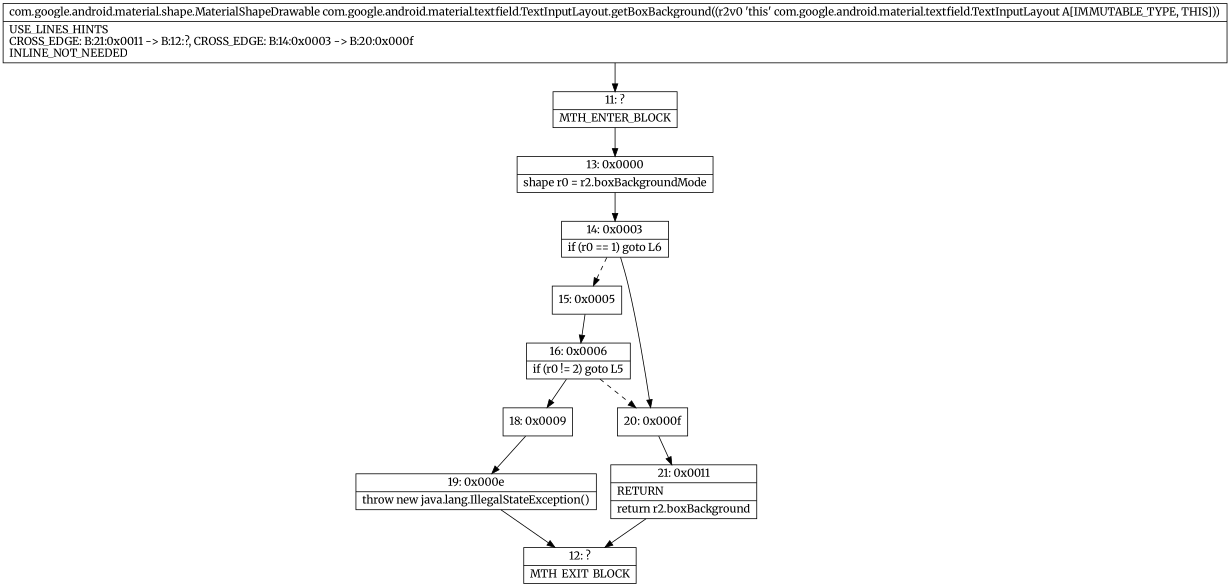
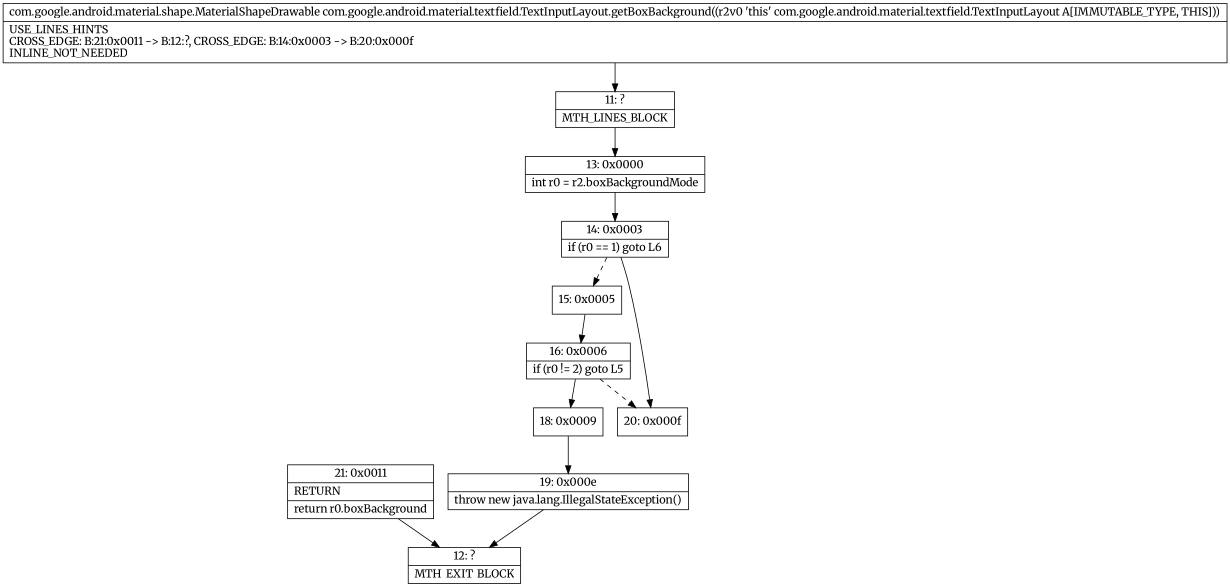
node "11: ?": text "MTH_ENTER_BLOCK" -> "MTH_LINES_BLOCK"
node "13: 0x0000": text "shape r0 = r2.boxBackgroundMode" -> "int r0 = r2.boxBackgroundMode"
edge "20: 0x000f" -> "21: 0x0011": removed
node "21: 0x0011": text "return r2.boxBackground" -> "return r0.boxBackground"
